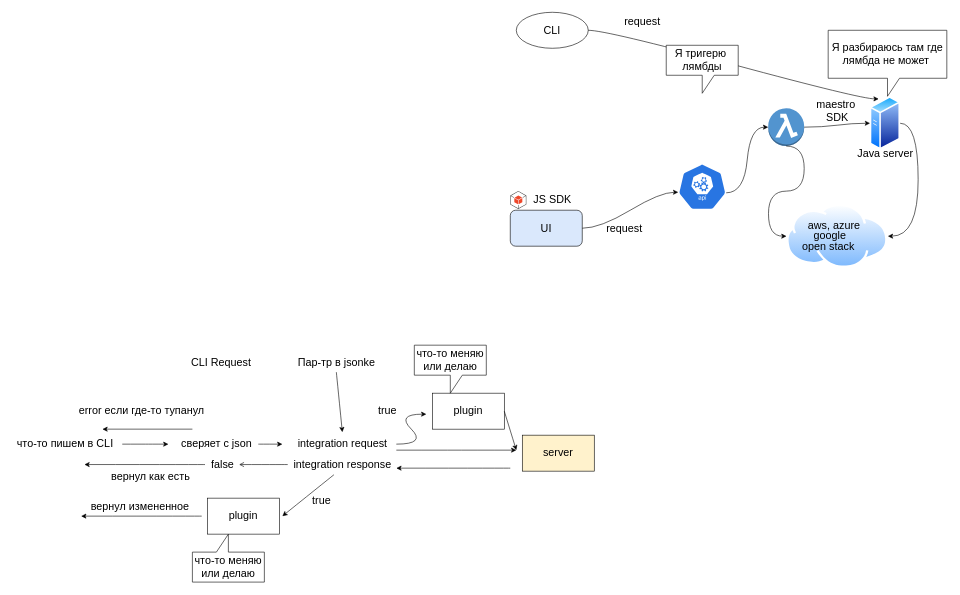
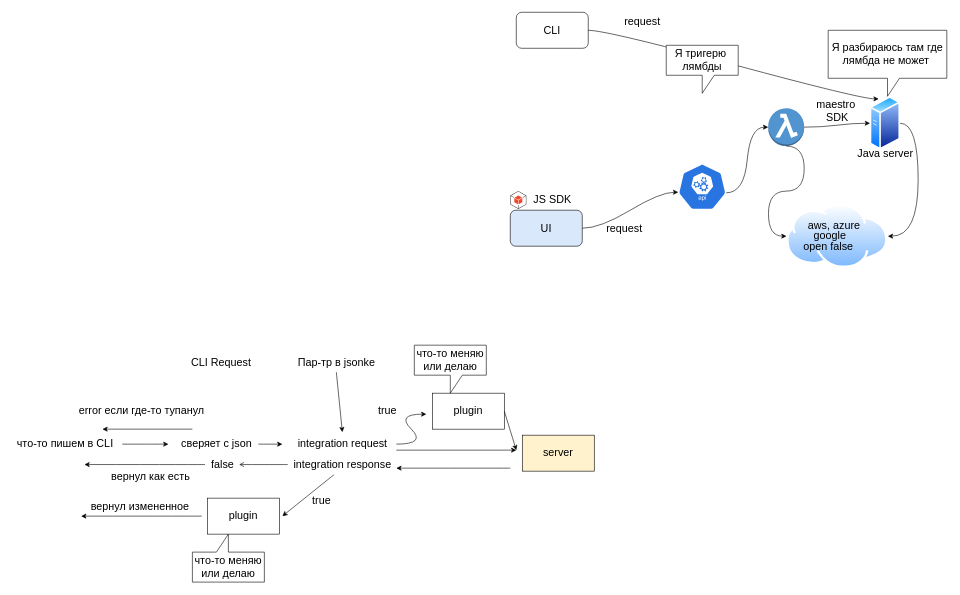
node "CLI": shape ellipse -> rounded rectangle
node "open stack": label "open stack" -> "open false"
